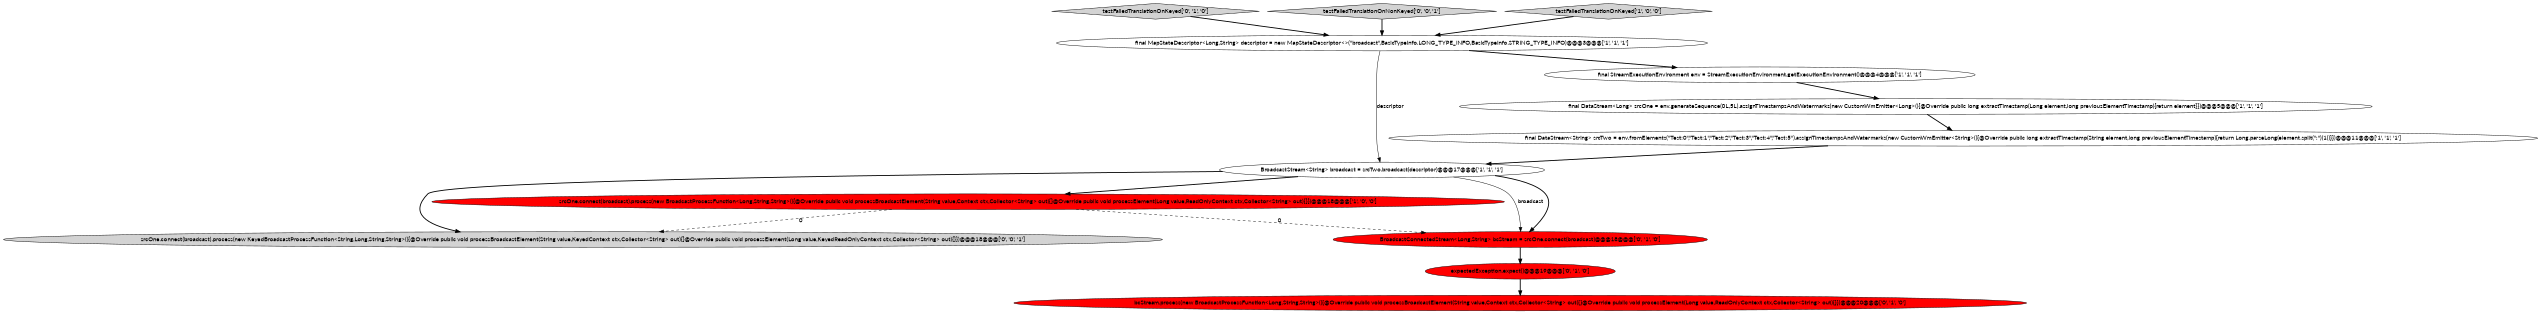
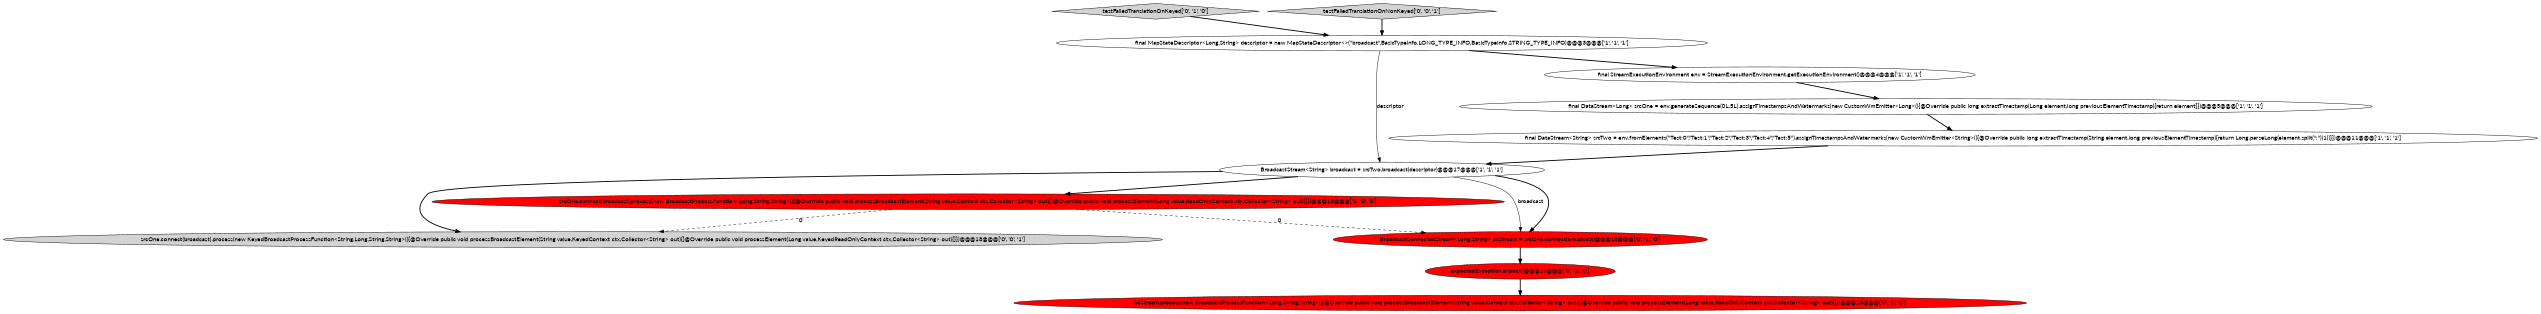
node "testFailedTranslationOnKeyed['1', '0', '0']": removed
